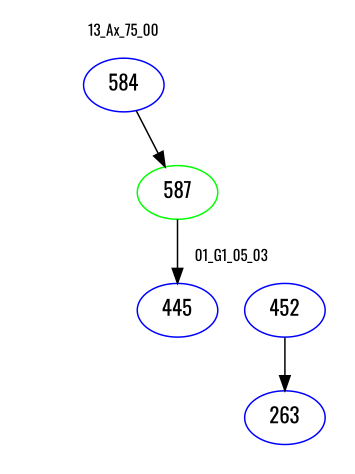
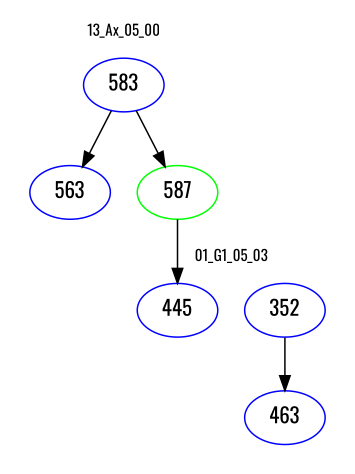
cluster "13_Ax_75_00": label "13_Ax_75_00" -> "13_Ax_05_00"
node "584": label "584" -> "583"
node "563": added
node "452": label "452" -> "352"
node "263": label "263" -> "463"
